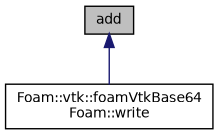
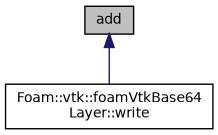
node "Foam::vtk::foamVtkBase64 Foam::write": label "Foam::vtk::foamVtkBase64 Foam::write" -> "Foam::vtk::foamVtkBase64 Layer::write"
